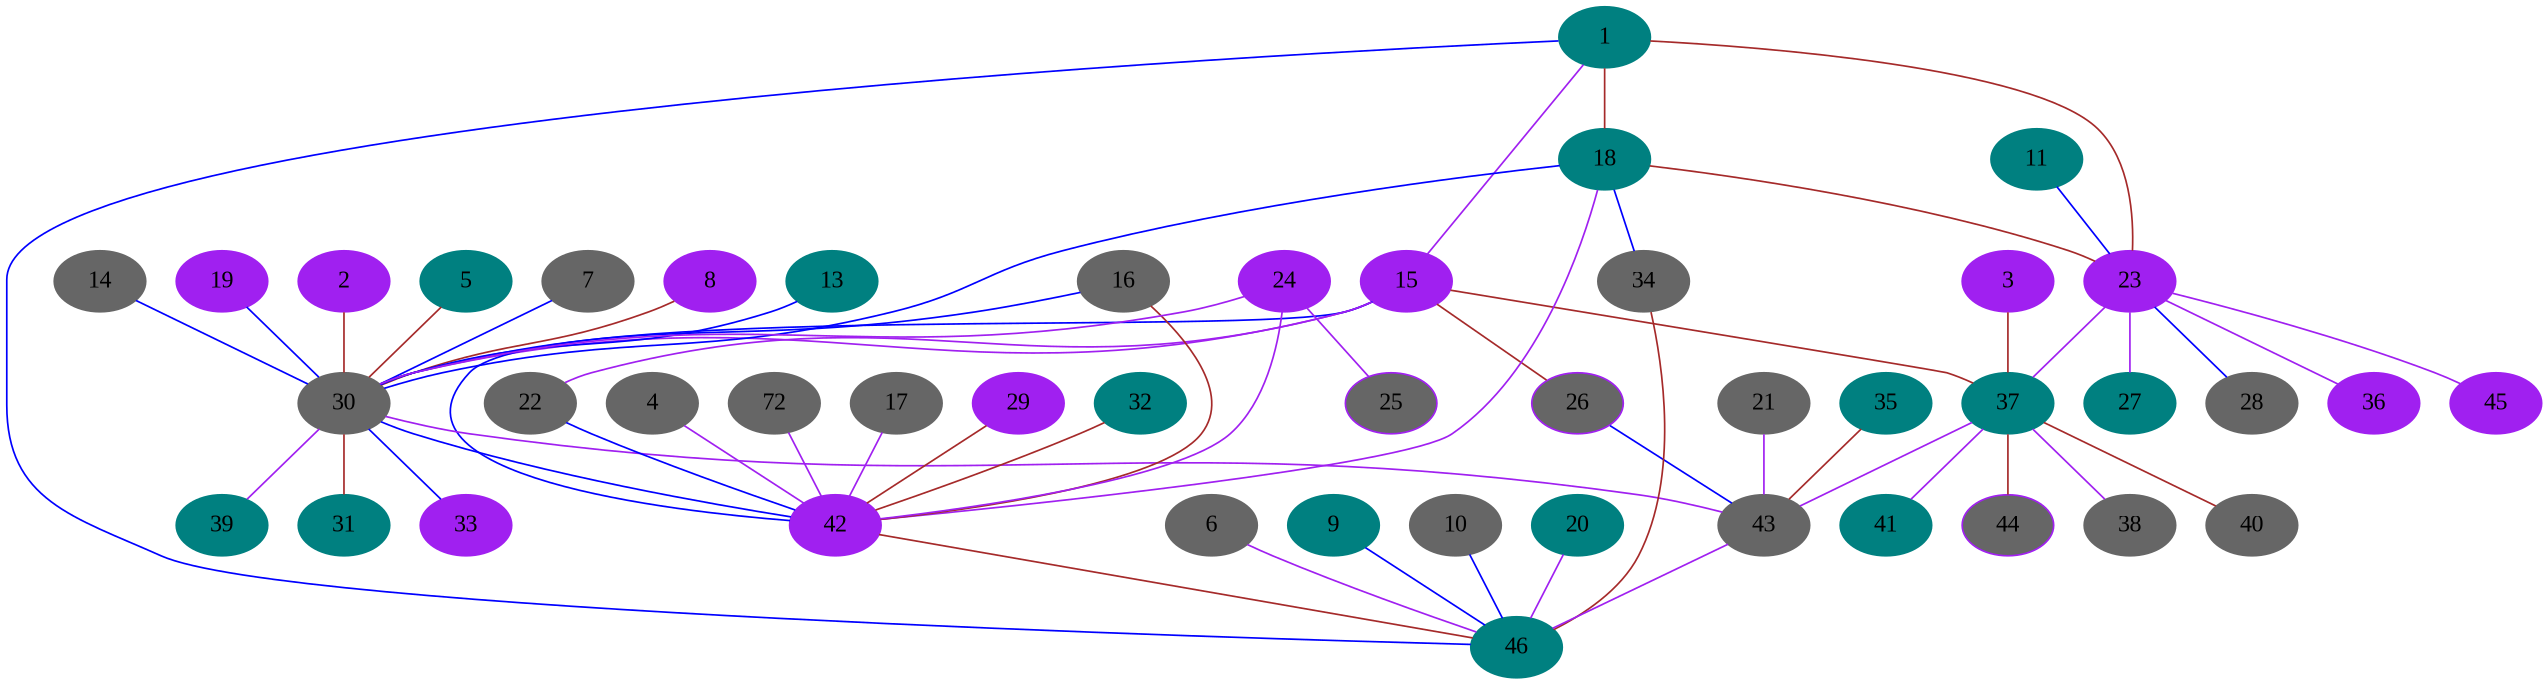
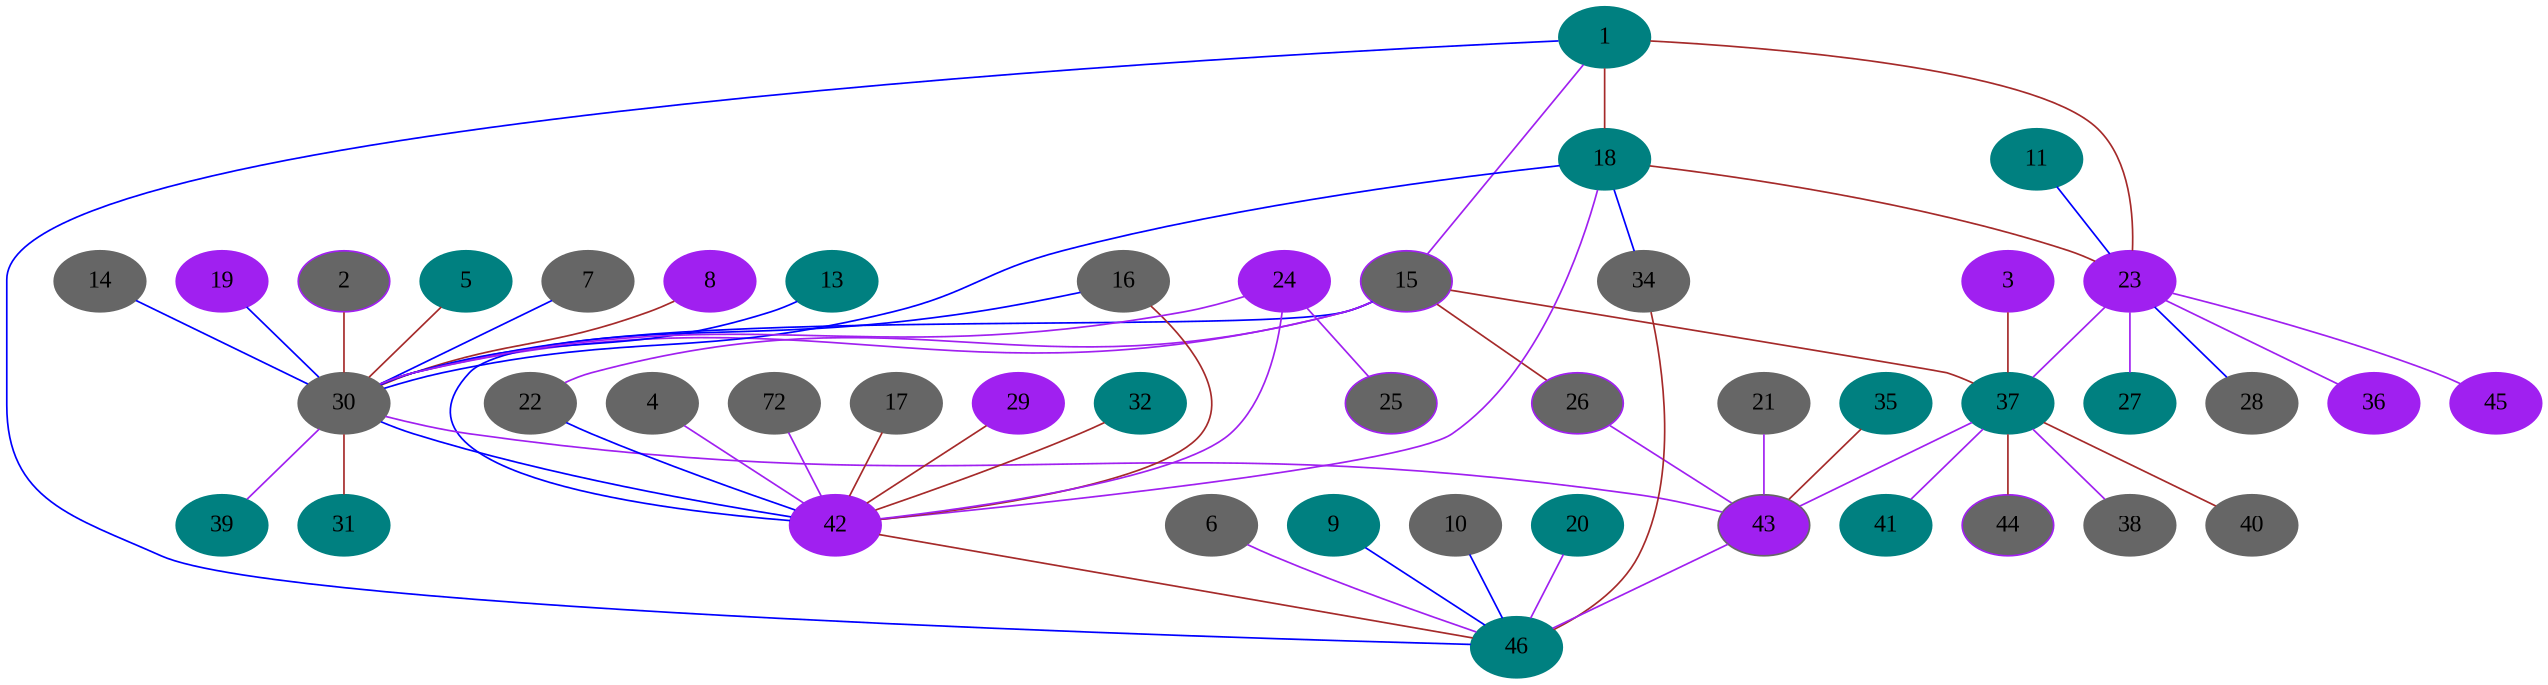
node "2": fillcolor purple -> gray40
node "15": fillcolor purple -> gray40
edge "17" -- "42": color purple -> brown
edge "26" -- "43": color blue -> purple
node "33": removed
node "43": fillcolor gray40 -> purple
